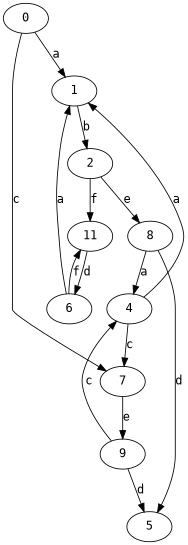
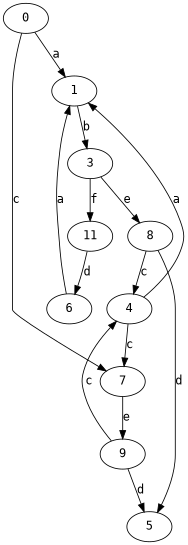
node "2": label "2" -> "3"
edge "8" -> "4": label "a" -> "c"
edge "6" -> "11": removed, label "f"
